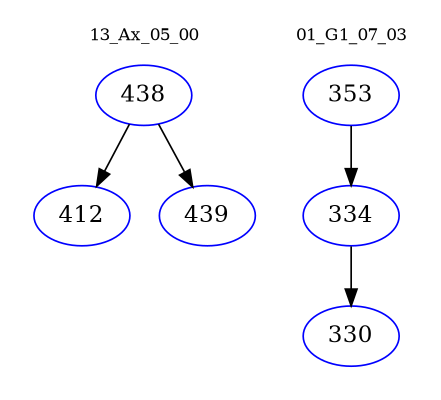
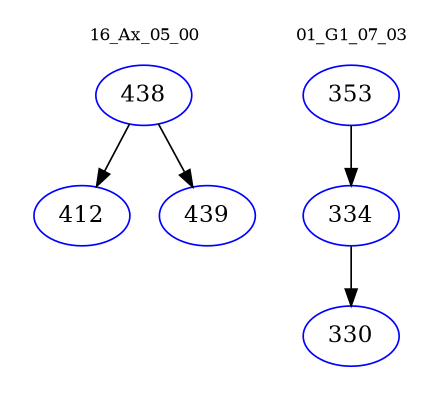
cluster "13_Ax_05_00": label "13_Ax_05_00" -> "16_Ax_05_00"
